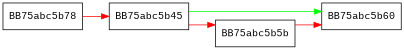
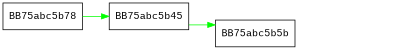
edge "BB75abc5b78" -> "BB75abc5b45": color red -> green
node "BB75abc5b60": removed
edge "BB75abc5b45" -> "BB75abc5b5b": color red -> green
